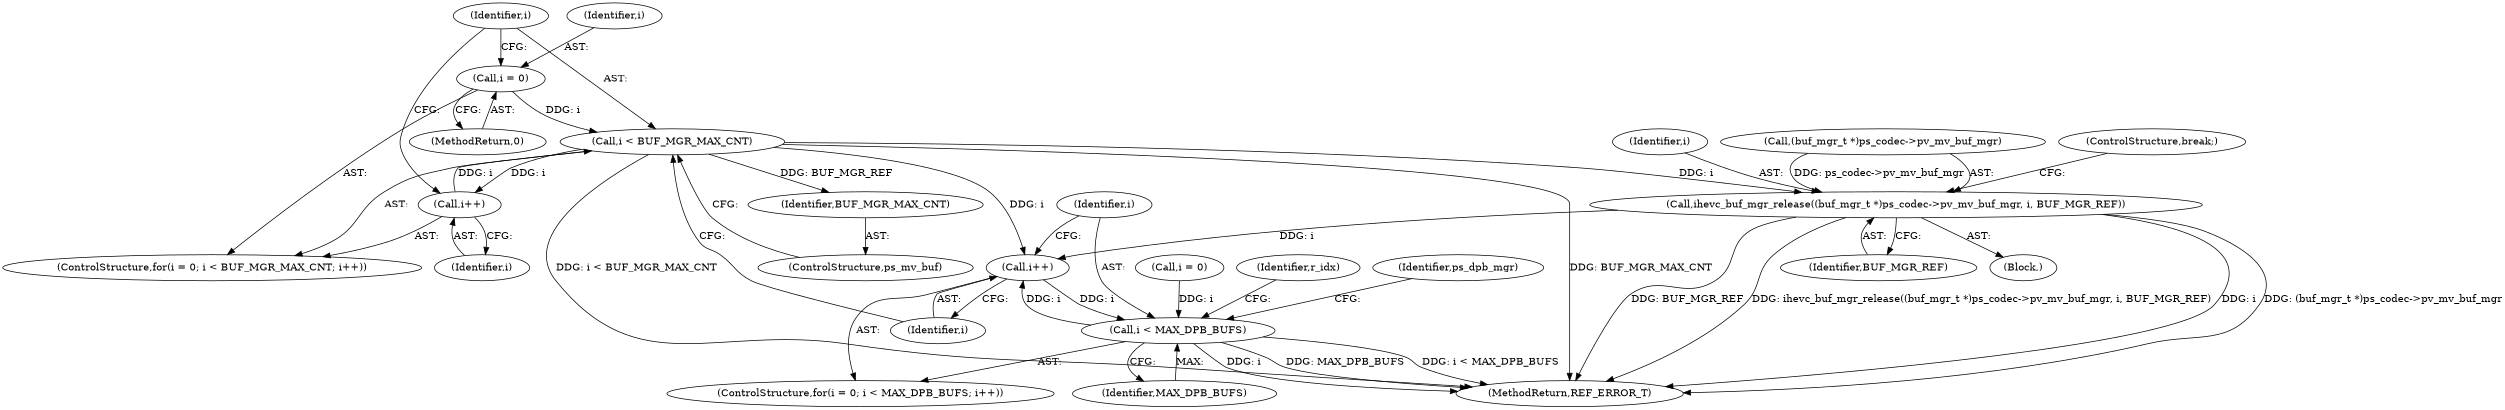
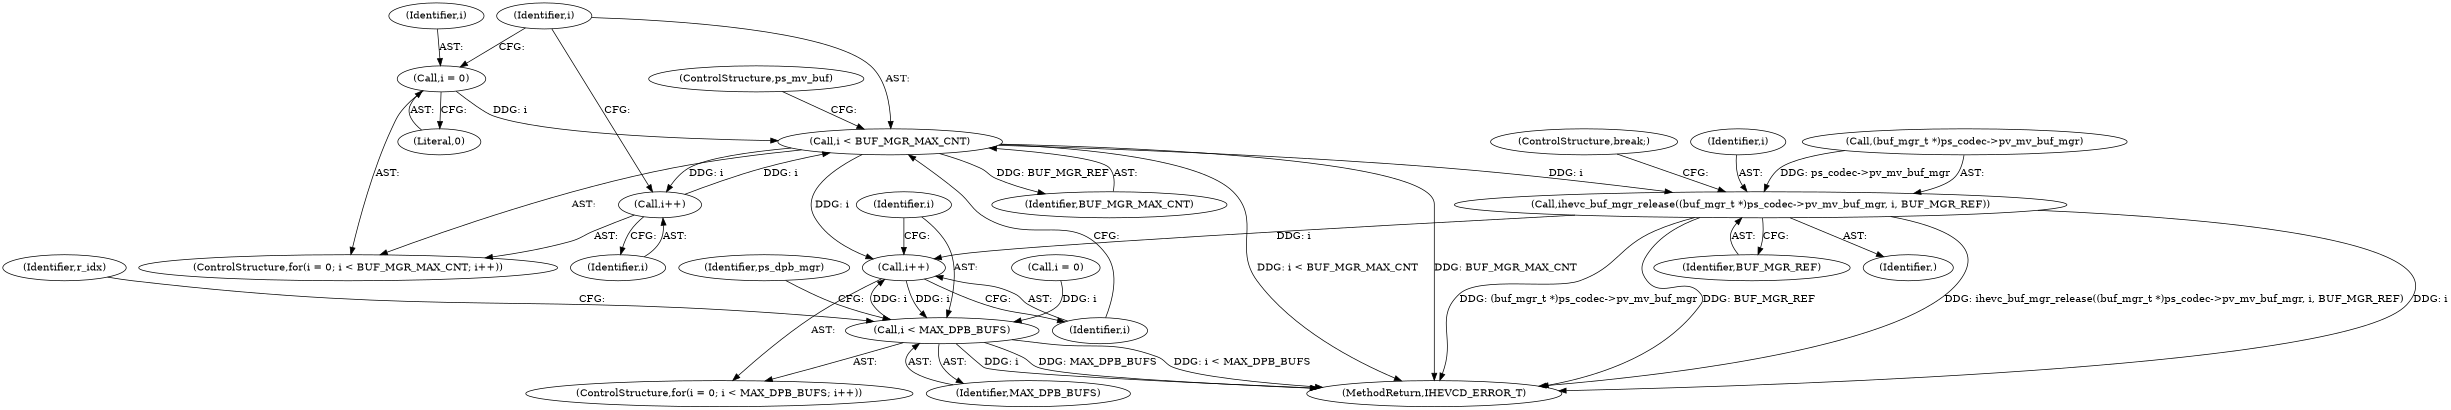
node "(MethodReturn,0)": label "(MethodReturn,0)" -> "(Literal,0)"
edge "(Identifier,BUF_MGR_MAX_CNT)" -> "(ControlStructure,ps_mv_buf)": now "(Identifier,BUF_MGR_MAX_CNT)" -> "(Call,i < BUF_MGR_MAX_CNT)"
node "(Block,)": label "(Block,)" -> "(Identifier,)"
edge "(Call,i < MAX_DPB_BUFS)" -> "(Identifier,MAX_DPB_BUFS)": label "CFG: " -> "AST: "
edge "(Identifier,MAX_DPB_BUFS)" -> "(Call,i < MAX_DPB_BUFS)": label "MAX: " -> "AST: "
node "(MethodReturn,REF_ERROR_T)": label "(MethodReturn,REF_ERROR_T)" -> "(MethodReturn,IHEVCD_ERROR_T)"
